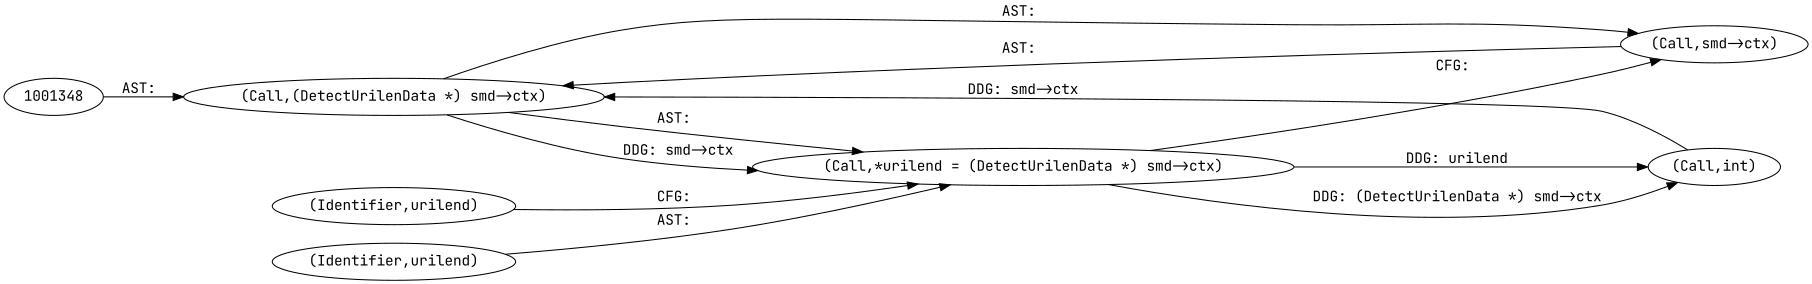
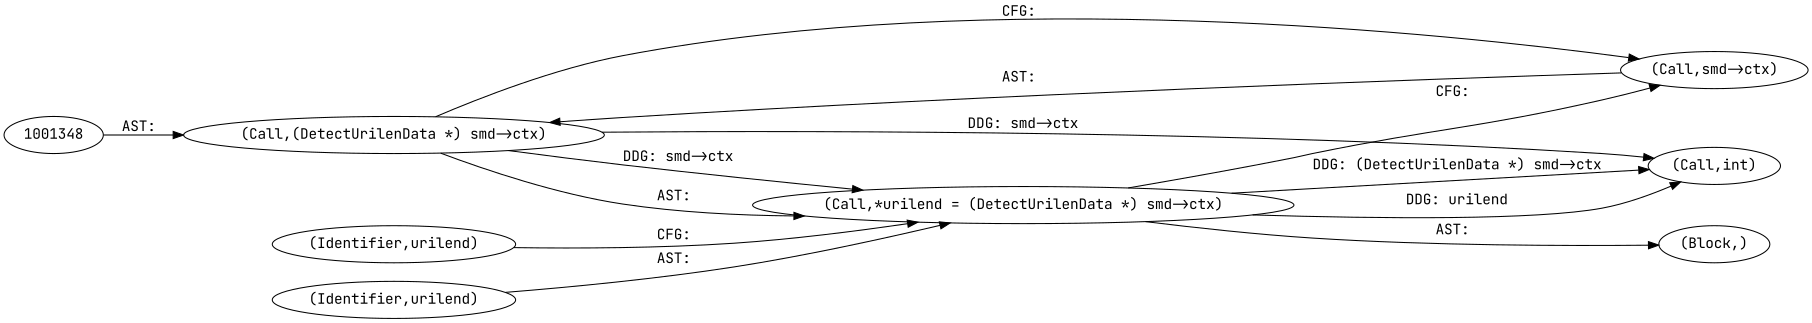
edge "(Call,(DetectUrilenData *) smd->ctx)" -> "(Call,smd->ctx)": label "AST: " -> "CFG: "
edge "(Call,int)" -> "(Call,(DetectUrilenData *) smd->ctx)": reversed
node "(Block,)": added
